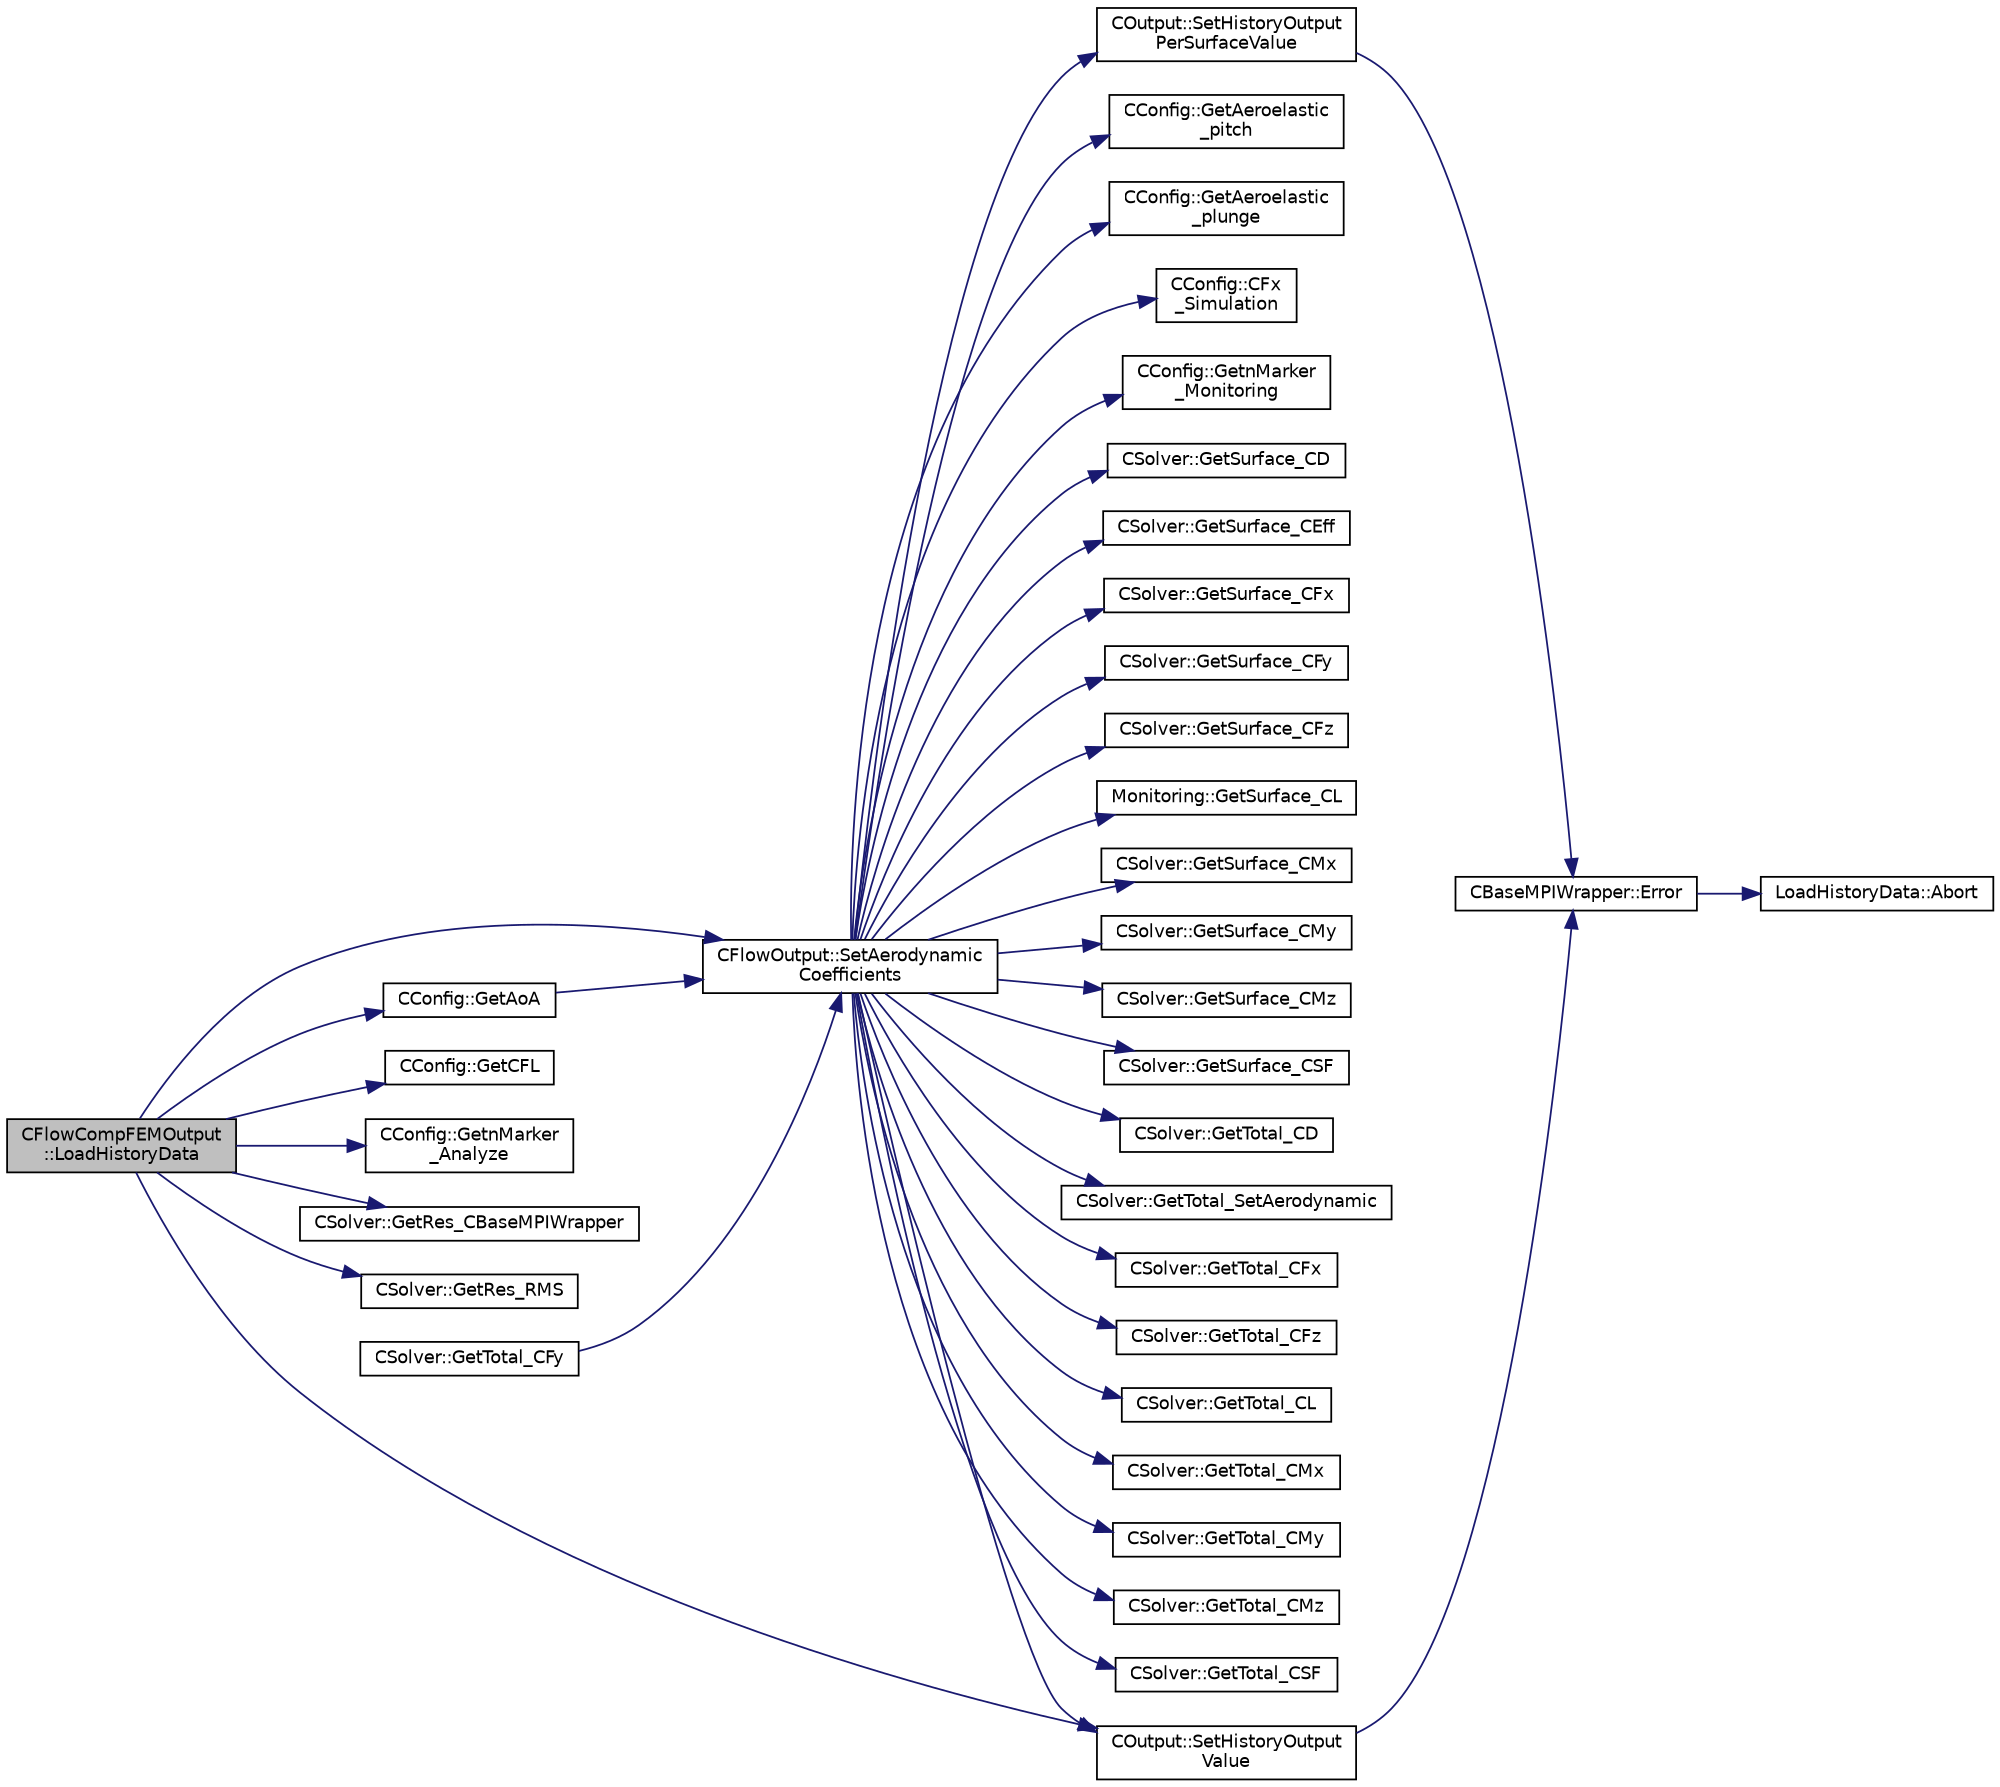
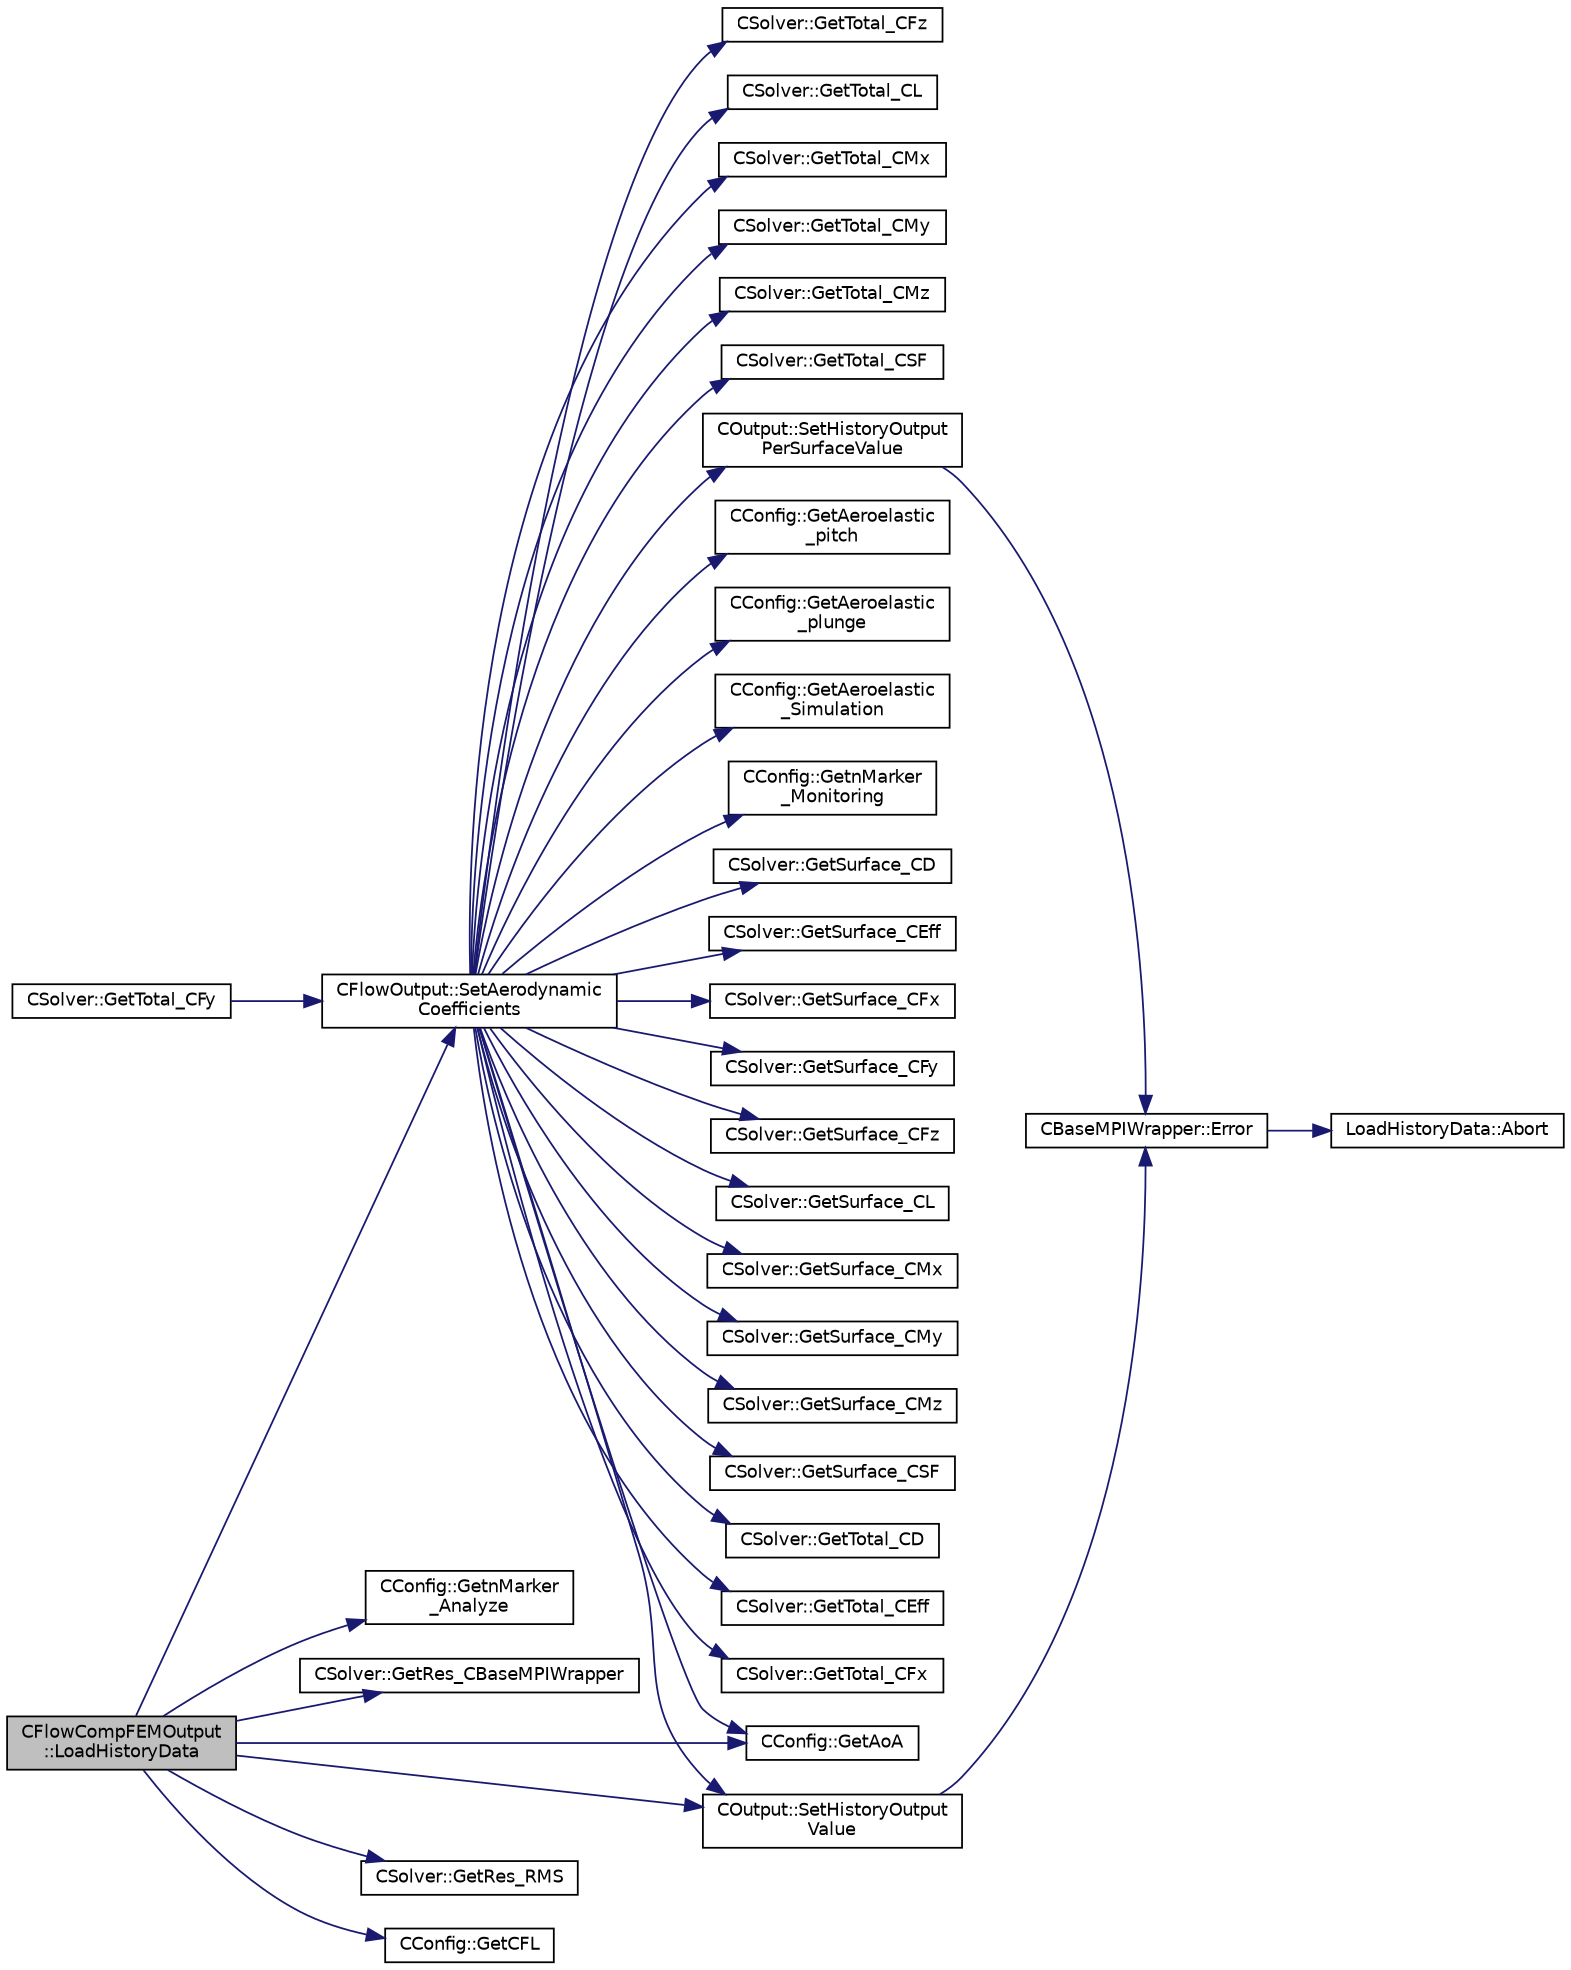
node "CConfig::CFx _Simulation": label "CConfig::CFx _Simulation" -> "CConfig::GetAeroelastic _Simulation"
node "Monitoring::GetSurface_CL": label "Monitoring::GetSurface_CL" -> "CSolver::GetSurface_CL"
edge "CConfig::GetAoA" -> "CFlowOutput::SetAerodynamic Coefficients": reversed
node "CSolver::GetTotal_SetAerodynamic": label "CSolver::GetTotal_SetAerodynamic" -> "CSolver::GetTotal_CEff"
